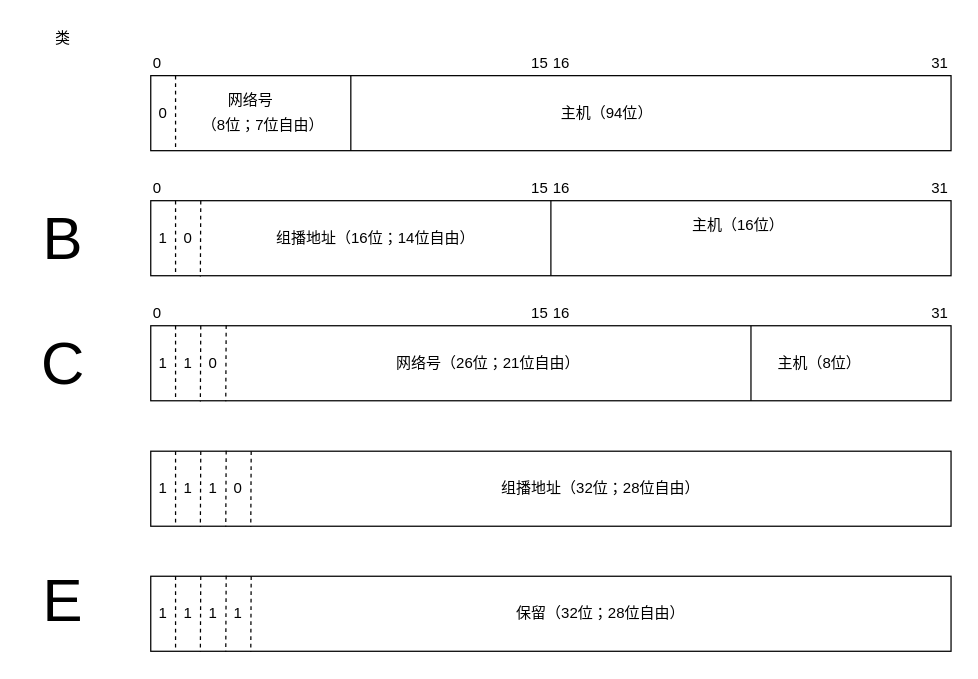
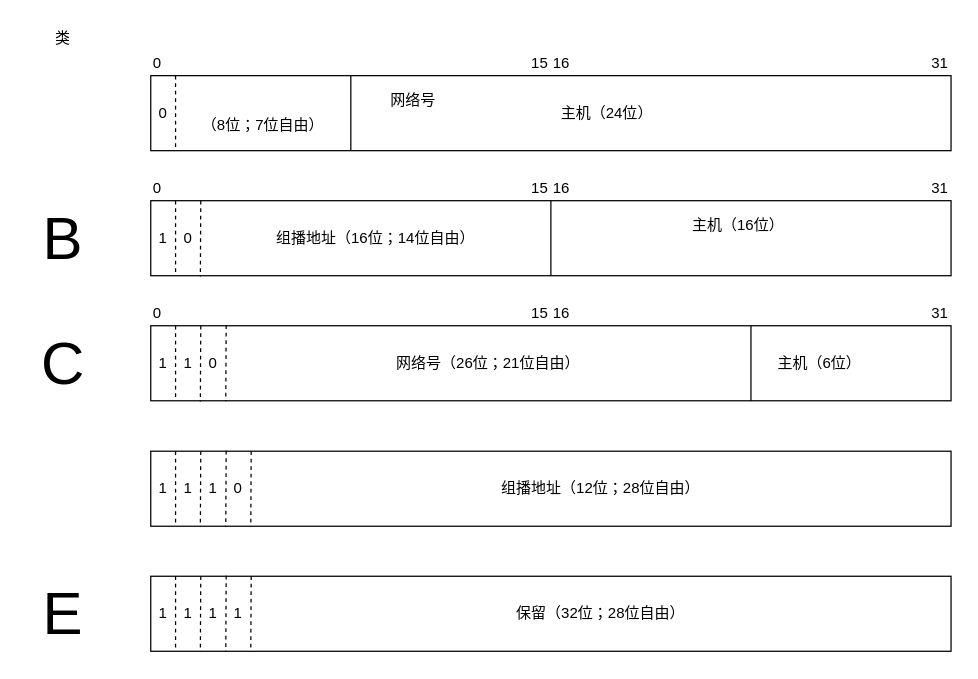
node "网络号": moved (251, 101) -> (413, 101)
node "主机（94位）": label "主机（94位）" -> "主机（24位）"
node "主机（8位）": label "主机（8位）" -> "主机（6位）"
node "组播地址（32位；28位自由）": label "组播地址（32位；28位自由）" -> "组播地址（12位；28位自由）"
node "E": moved (63, 601) -> (63, 614)
